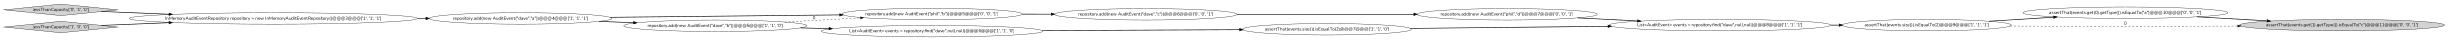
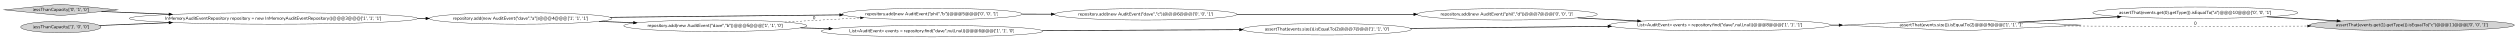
node "assertThat(events.size()).isEqualTo(2)@@@9@@@['1', '1', '1']": shape ellipse -> diamond
node "lessThanCapacity['1', '0', '0']": shape diamond -> ellipse
